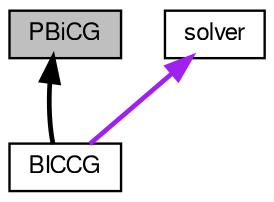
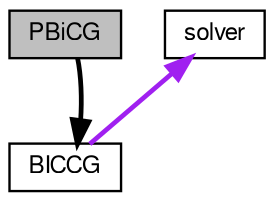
edge "BICCG" -> "PBiCG": reversed
